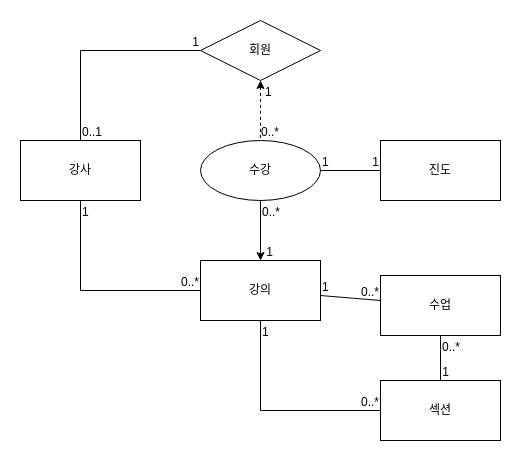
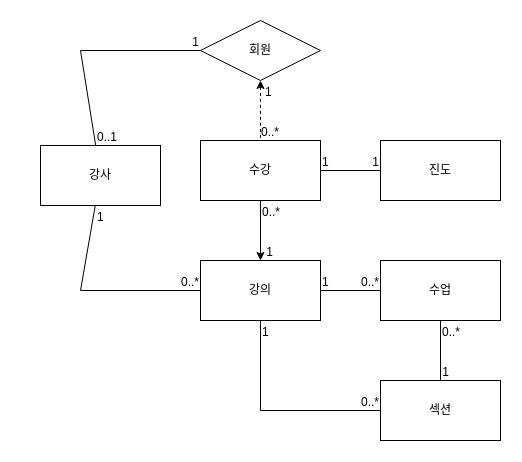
node "강사": moved (81, 171) -> (101, 176)
node "수강": shape ellipse -> rectangle
node "수업": moved (441, 306) -> (441, 291)
